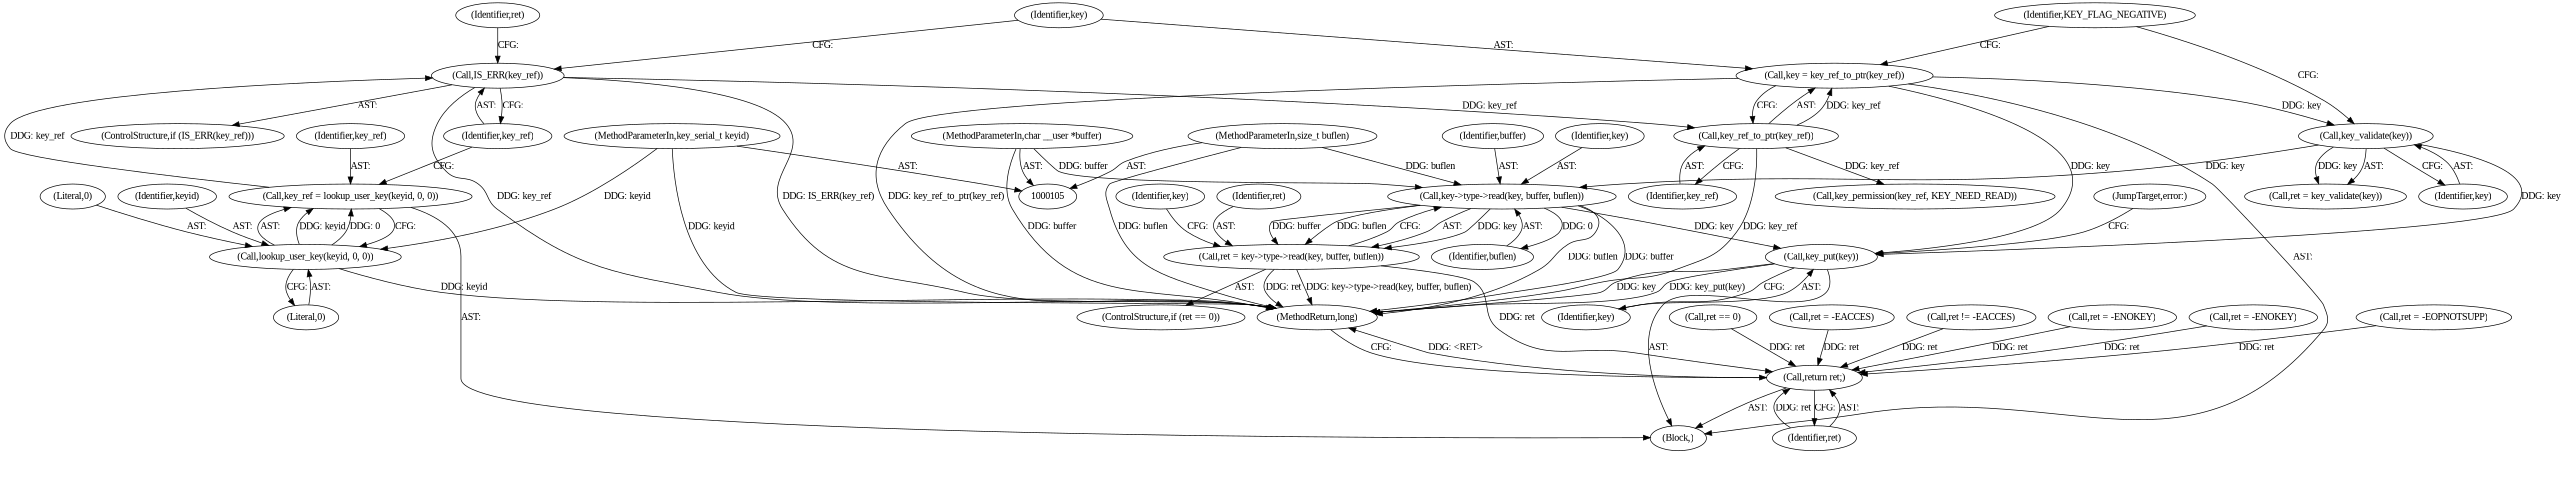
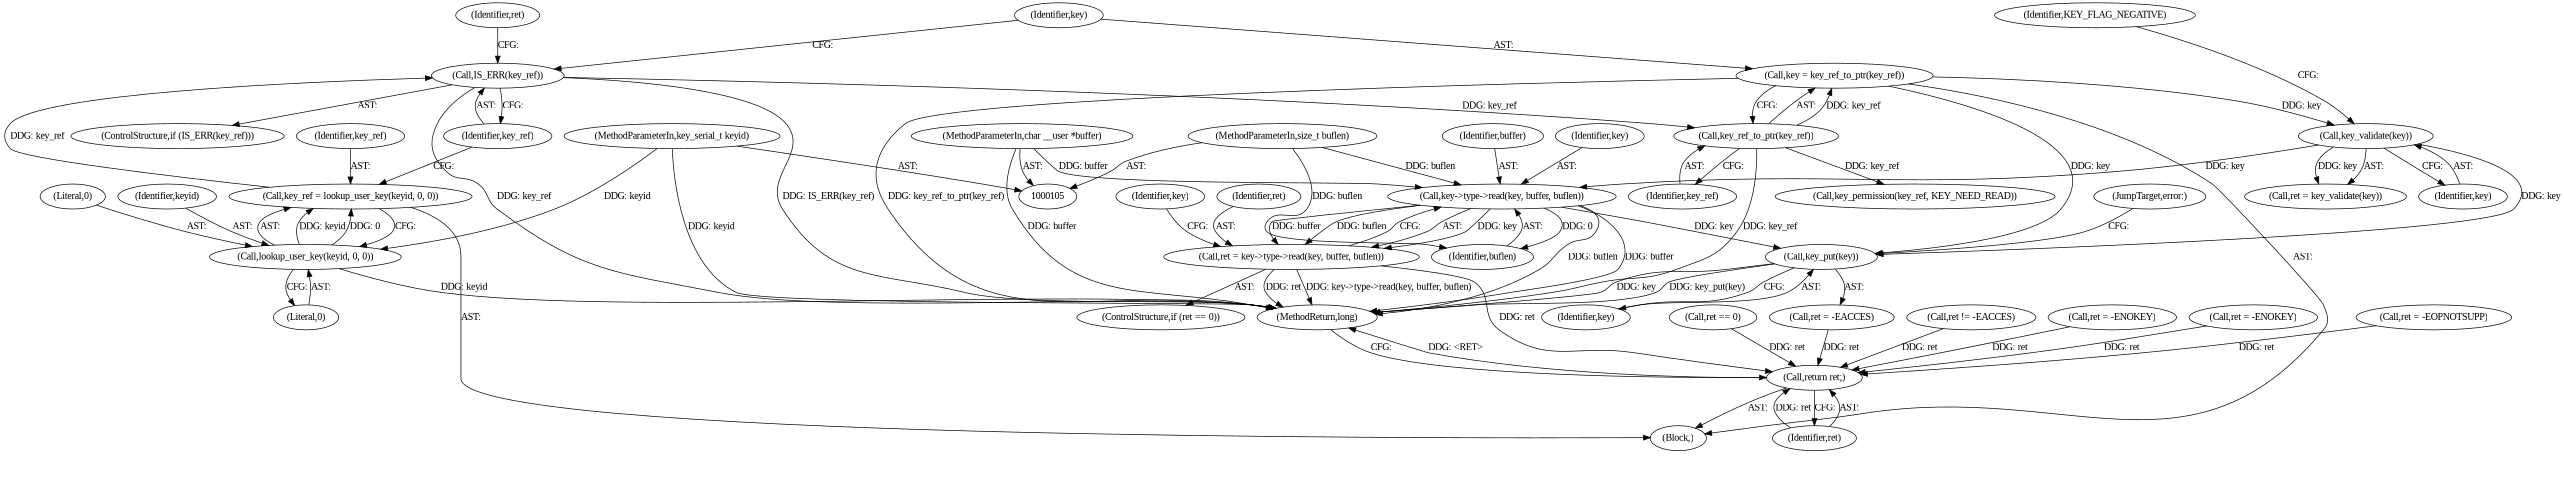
edge "(Identifier,KEY_FLAG_NEGATIVE)" -> "(Call,key = key_ref_to_ptr(key_ref))": removed, label "CFG:"
edge "(MethodParameterIn,size_t buflen)" -> "(MethodReturn,long)": now "(MethodParameterIn,size_t buflen)" -> "(Identifier,buflen)"
edge "(Call,key_put(key))" -> "(Block,)": now "(Call,key_put(key))" -> "(Call,ret = -EACCES)"
